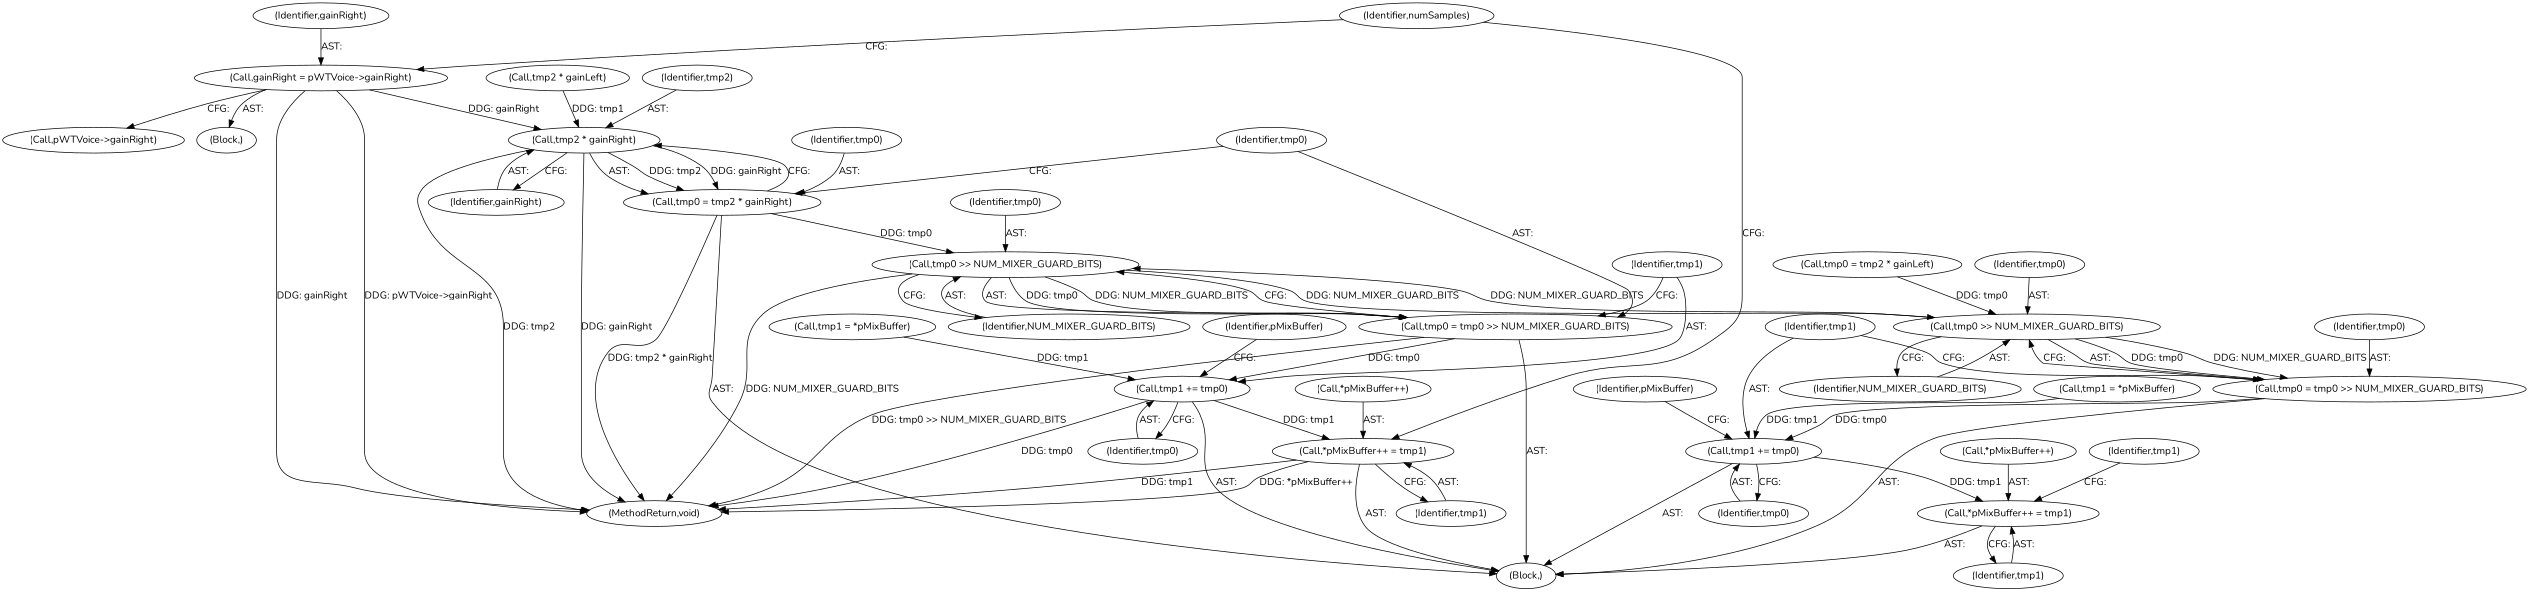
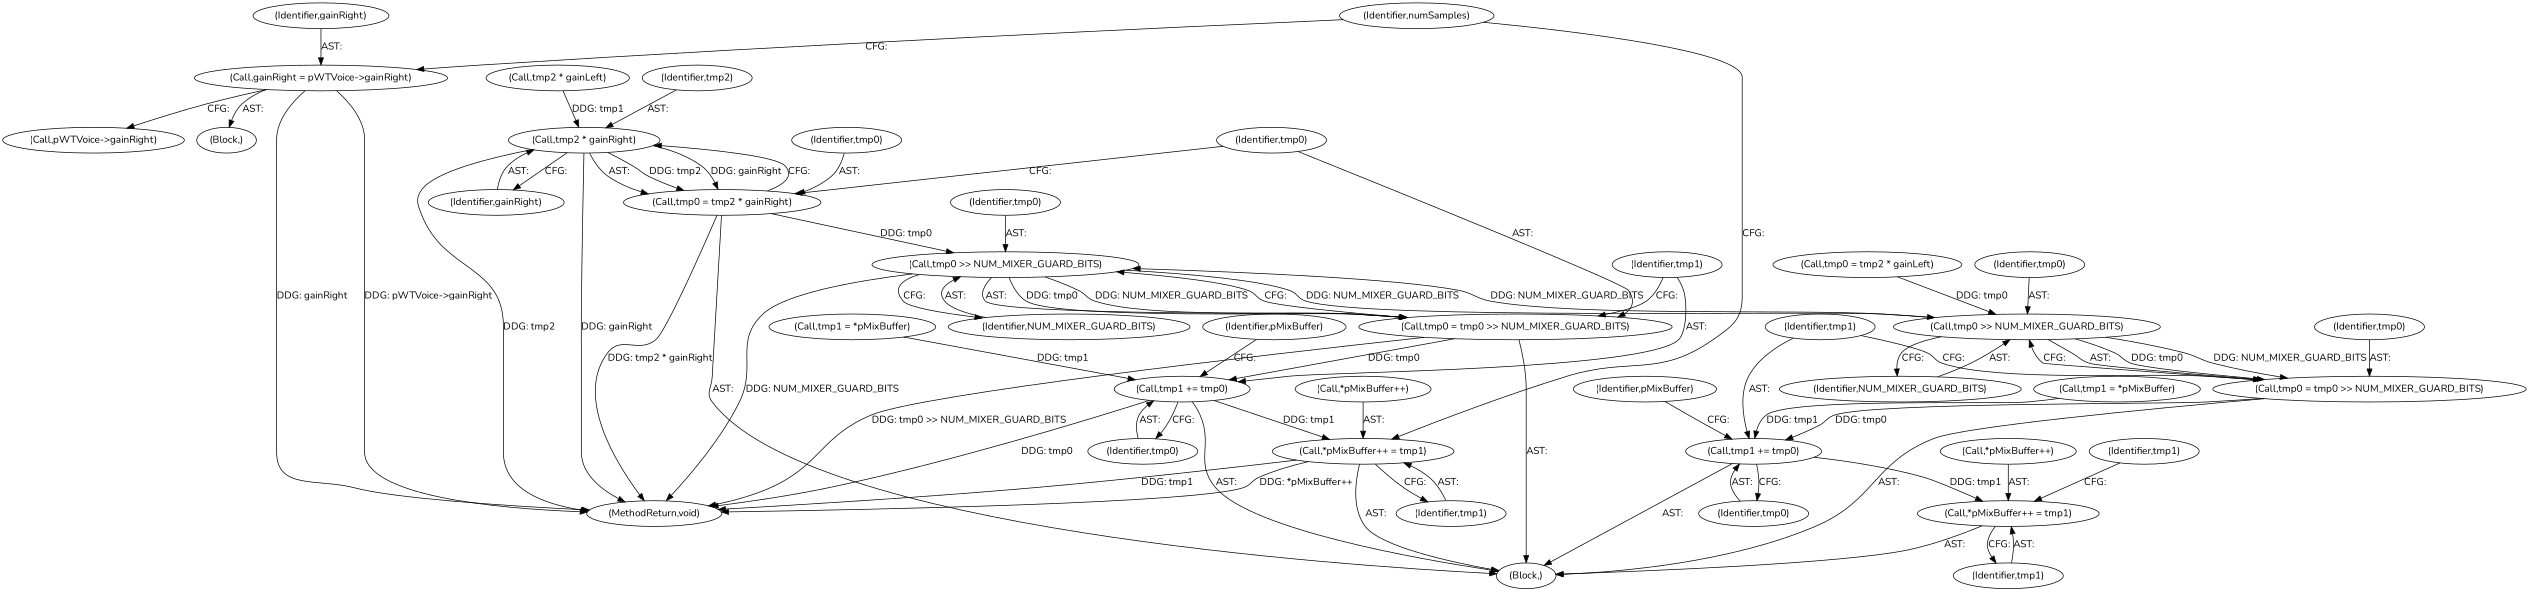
edge "(Call,gainRight = pWTVoice->gainRight)" -> "(Call,tmp2 * gainRight)": removed, label "DDG: gainRight"
